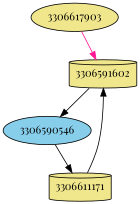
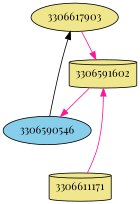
edge "3306591602" -> "3306590546": color black -> deeppink
edge "3306611171" -> "3306591602": color black -> deeppink
edge "3306590546" -> "3306611171": now "3306590546" -> "3306617903"
